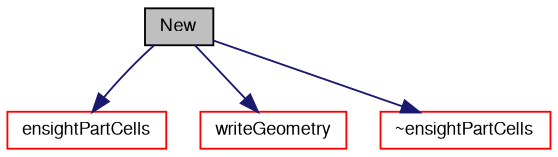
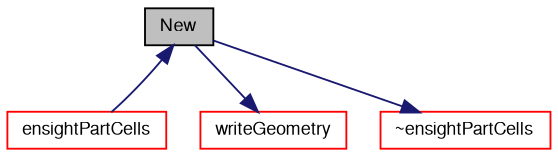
edge "New" -> "ensightPartCells": reversed
